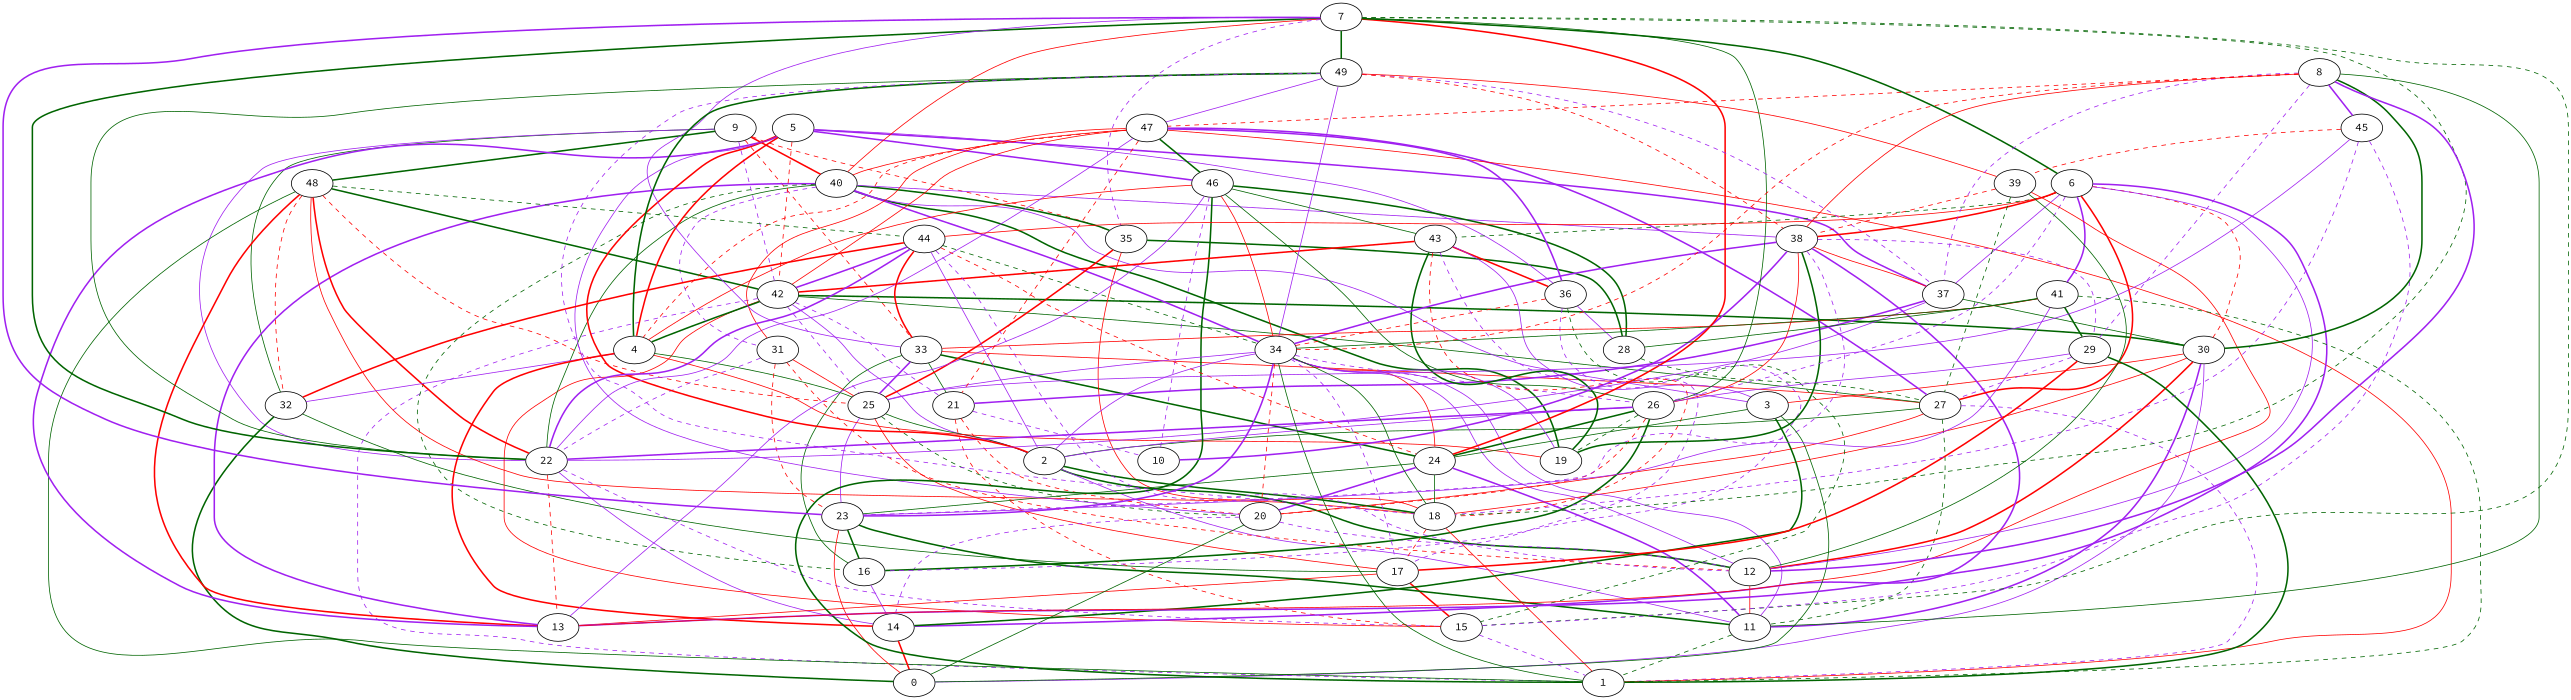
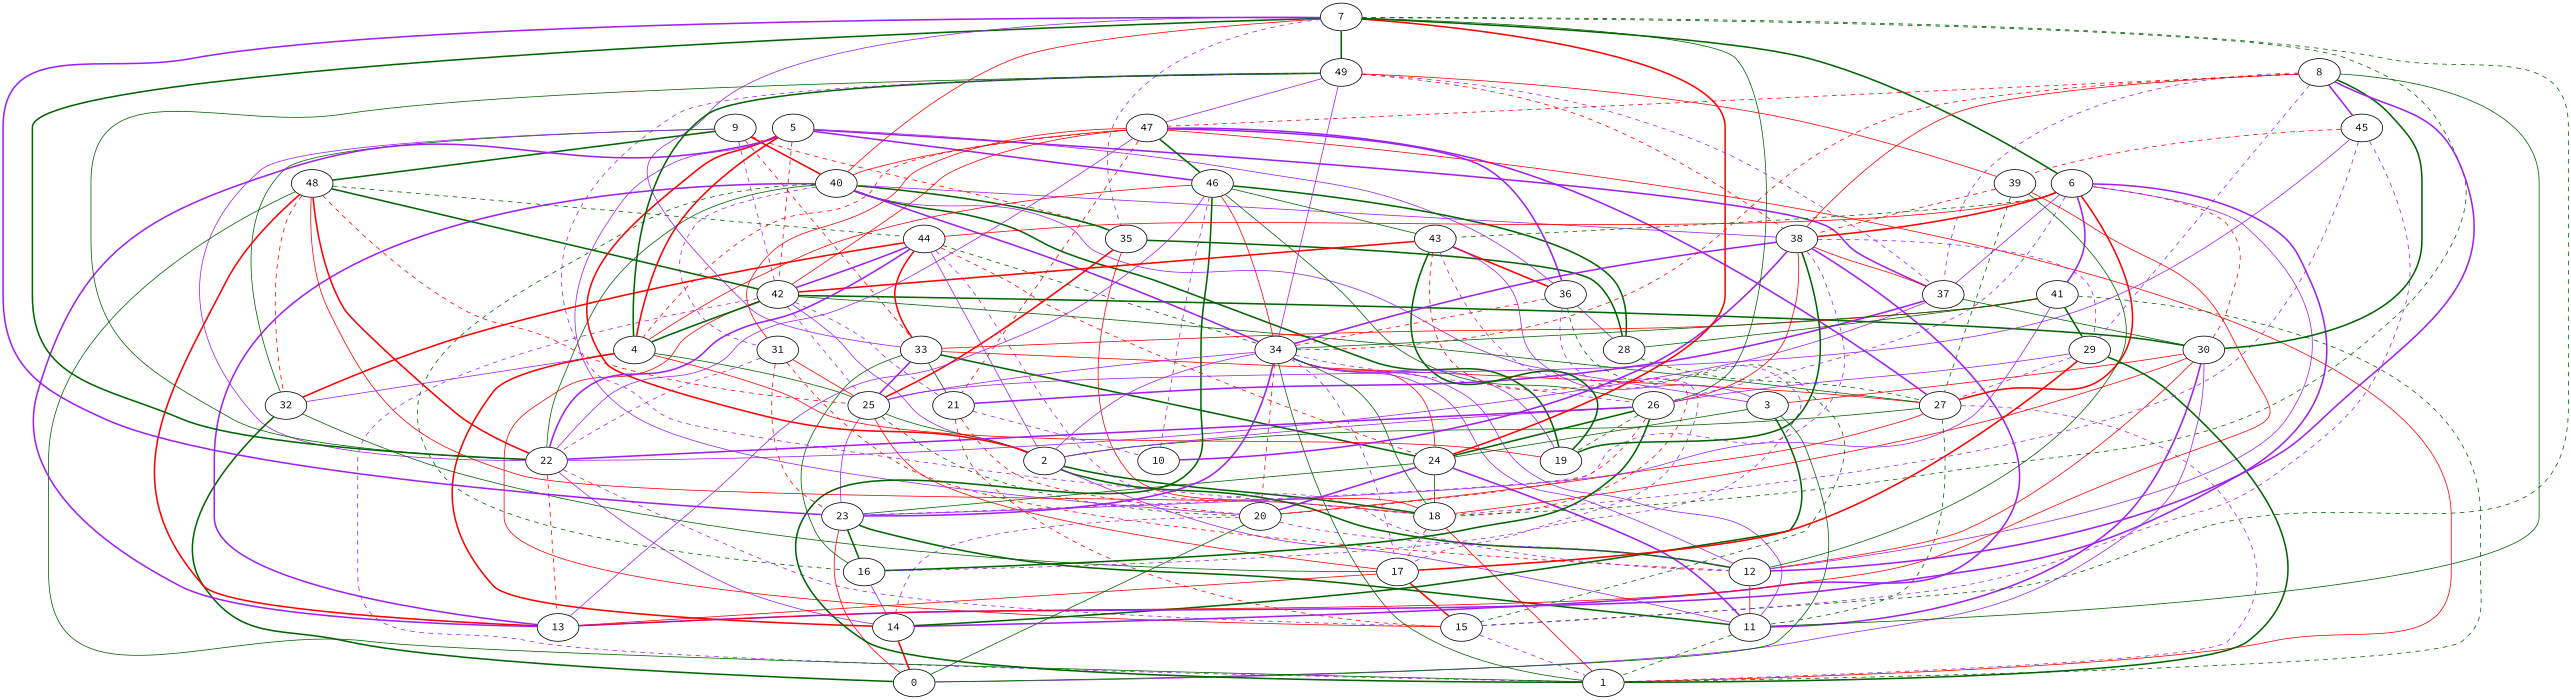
edge "30" -- "12": style bold -> solid
